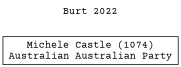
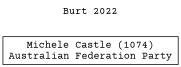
node "Michele Castle (1074) Australian Australian Party": label "Michele Castle (1074) Australian Australian Party" -> "Michele Castle (1074) Australian Federation Party"
